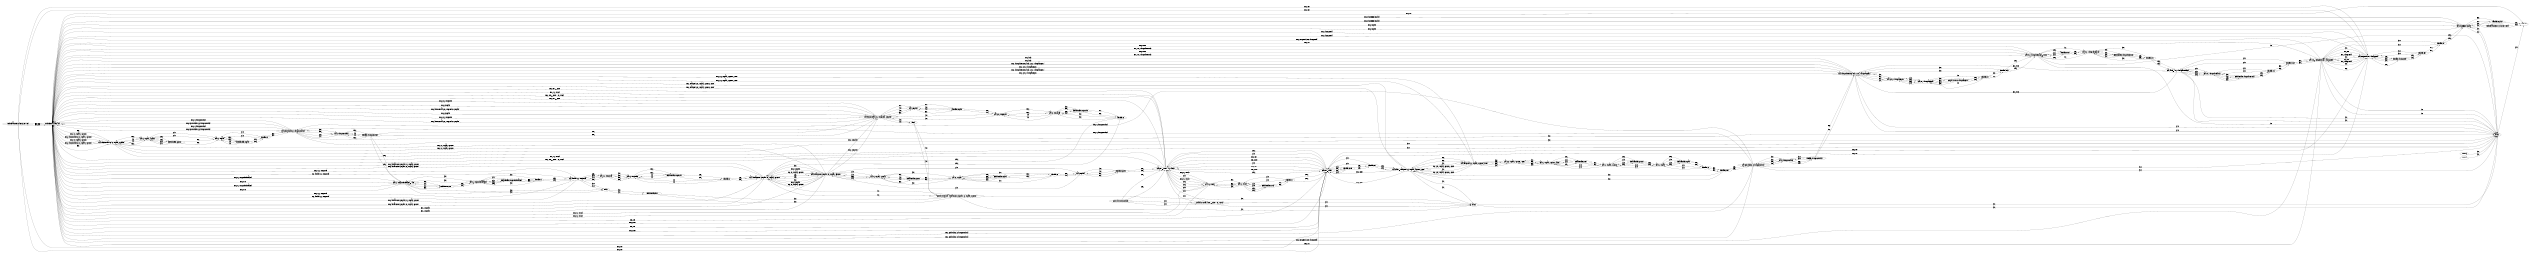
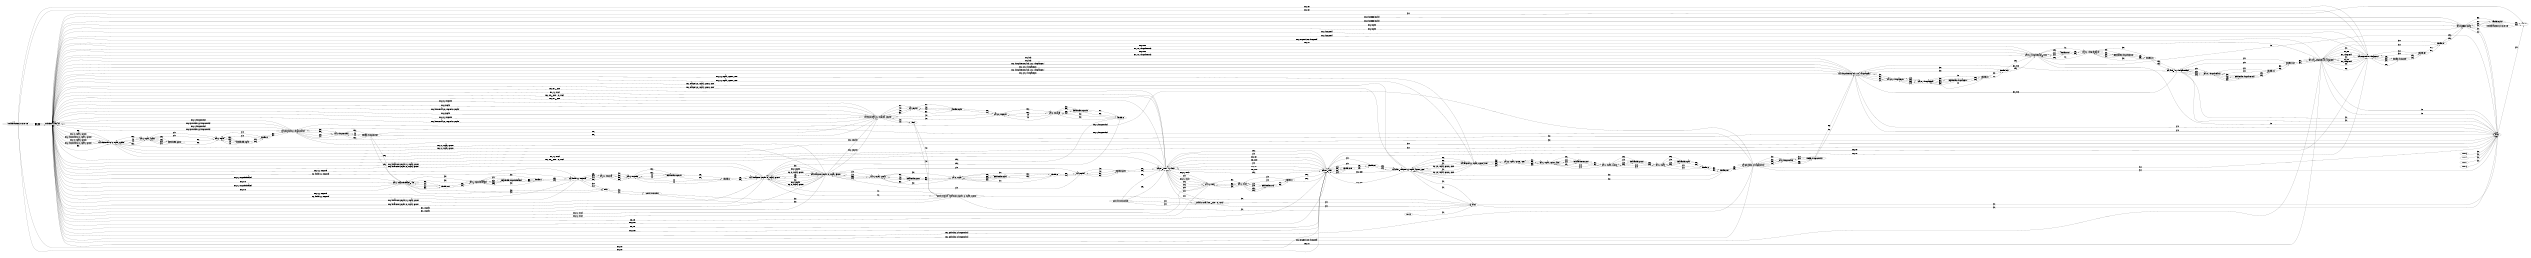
edge "(MethodReturn,static void)" -> "1000100": label "DDG: net" -> "AST: "
node "(MethodParameterOut,struct net *netid)": label "(MethodParameterOut,struct net *netid)" -> "(MethodParameterOut,struct net *net)"
node "(Call,net_generic(net, rds_tcp_netid))": label "(Call,net_generic(net, rds_tcp_netid))" -> "(Call,net_generic(net, rds_tcp_struct))"
node "(Call,*rtn = net_generic(net, rds_tcp_netid))": label "(Call,*rtn = net_generic(net, rds_tcp_netid))" -> "(Call,*read = net_generic(net, rds_tcp_netid))"
node "(ControlStructure,rds_tcp_accept_w)": label "(ControlStructure,rds_tcp_accept_w)" -> "(FieldIdentifier,rds_tcp_accept_w)"
node "(MethodParameterIn,destroy net *net)": label "(MethodParameterIn,destroy net *net)" -> "(MethodParameterIn,struct net *net)"
node "(FieldIdentifier,c_net)": label "(FieldIdentifier,c_net)" -> "(MethodParameterIn,c_net)"
node "1000107": added
node "1000113": added
node "(FieldIdentifier,t_tcp_node_detached)": label "(FieldIdentifier,t_tcp_node_detached)" -> "(FieldIdentifier,t_irq_node_detached)"
node "(MethodReturn,true)": label "(MethodReturn,true)" -> "(Identifier,true)"
node "(FieldIdentifier,else)": label "(FieldIdentifier,else)" -> "(ControlStructure,else)"
node "1000134": added
